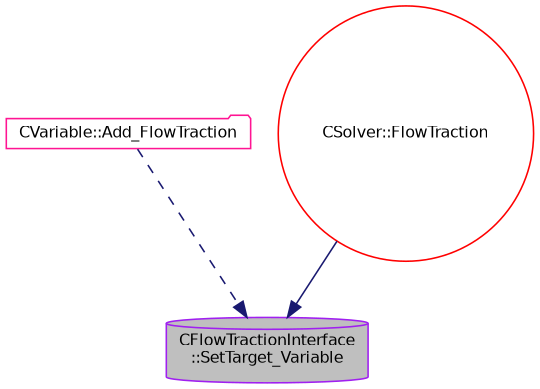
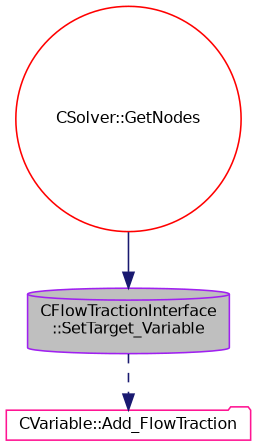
node "CSolver::FlowTraction": label "CSolver::FlowTraction" -> "CSolver::GetNodes"
edge "CVariable::Add_FlowTraction" -> "CFlowTractionInterface ::SetTarget_Variable": reversed
